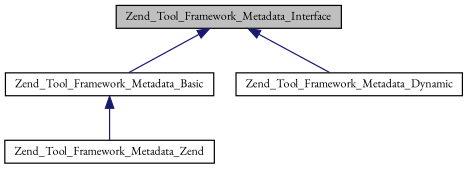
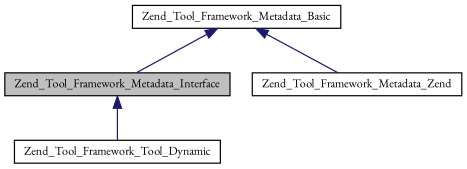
edge "Zend_Tool_Framework_Metadata_Basic" -> "Zend_Tool_Framework_Metadata_Interface": reversed
node "Zend_Tool_Framework_Metadata_Dynamic": label "Zend_Tool_Framework_Metadata_Dynamic" -> "Zend_Tool_Framework_Tool_Dynamic"
